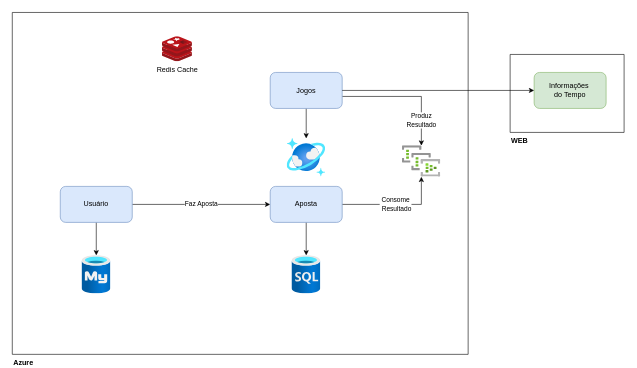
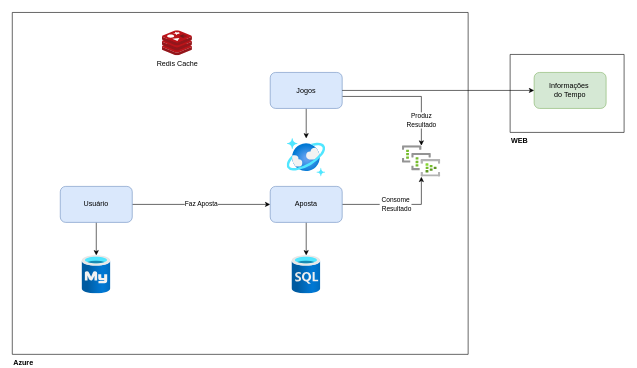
node "Redis Cache": moved (177, 49) -> (177, 43)
